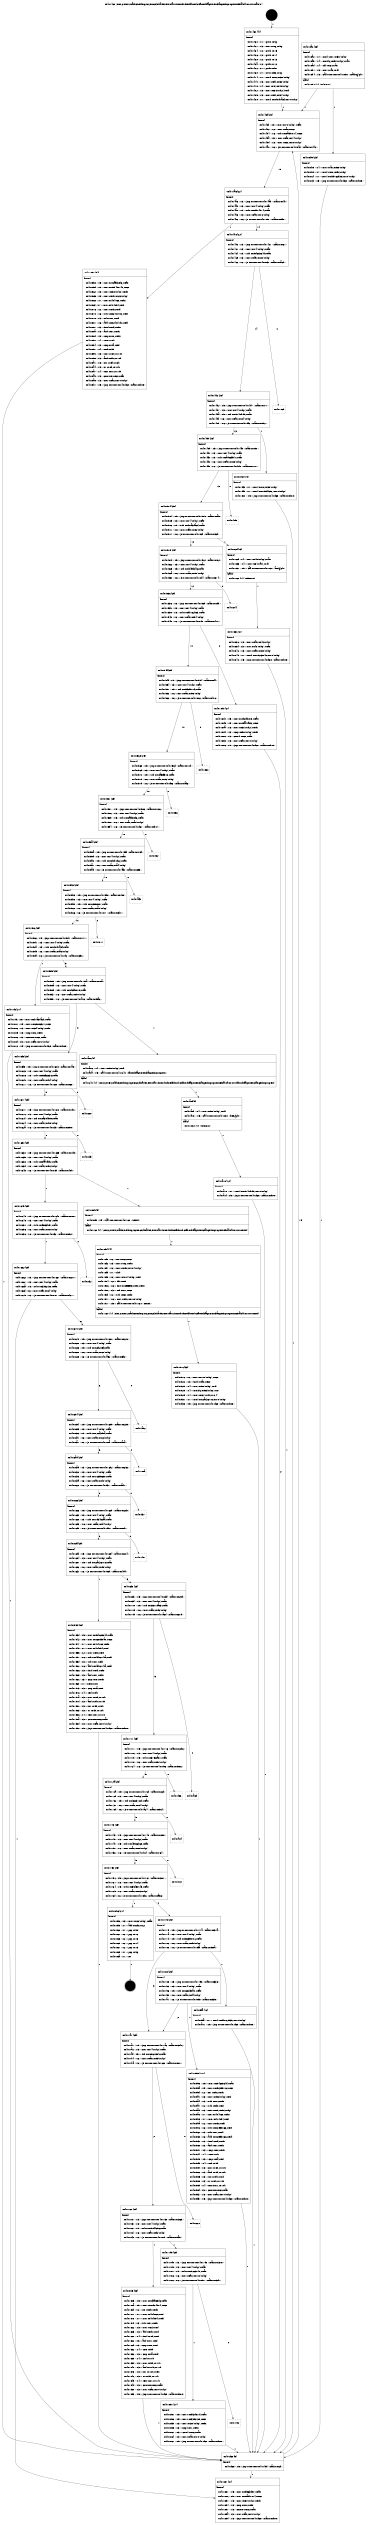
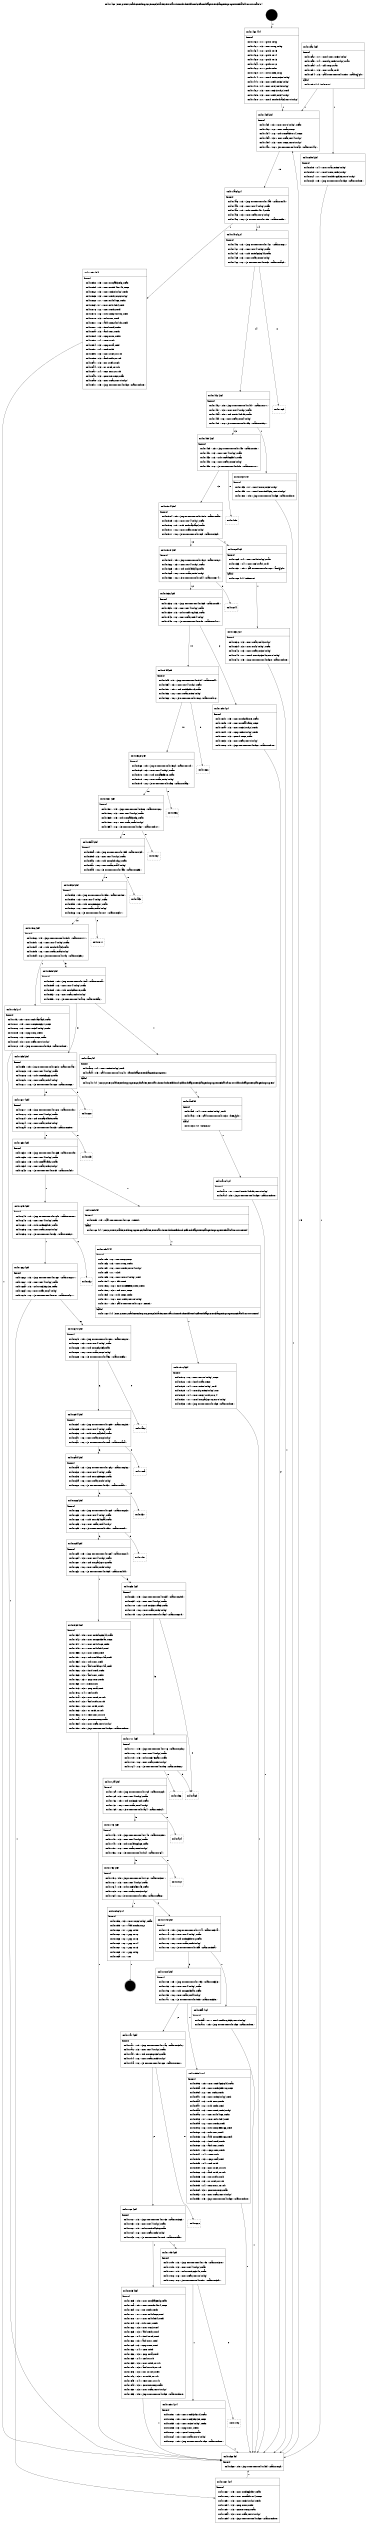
edge "0x401711 [25]" -> "0x40172a [25]": now "0x401711 [25]" -> "0x401a6d"
edge "0x401775 [25]" -> "0x4017a7 [25]": now "0x401775 [25]" -> "0x40178e [25]"
edge "0x401f6e [5]" -> "0x401887 [27]": reversed
